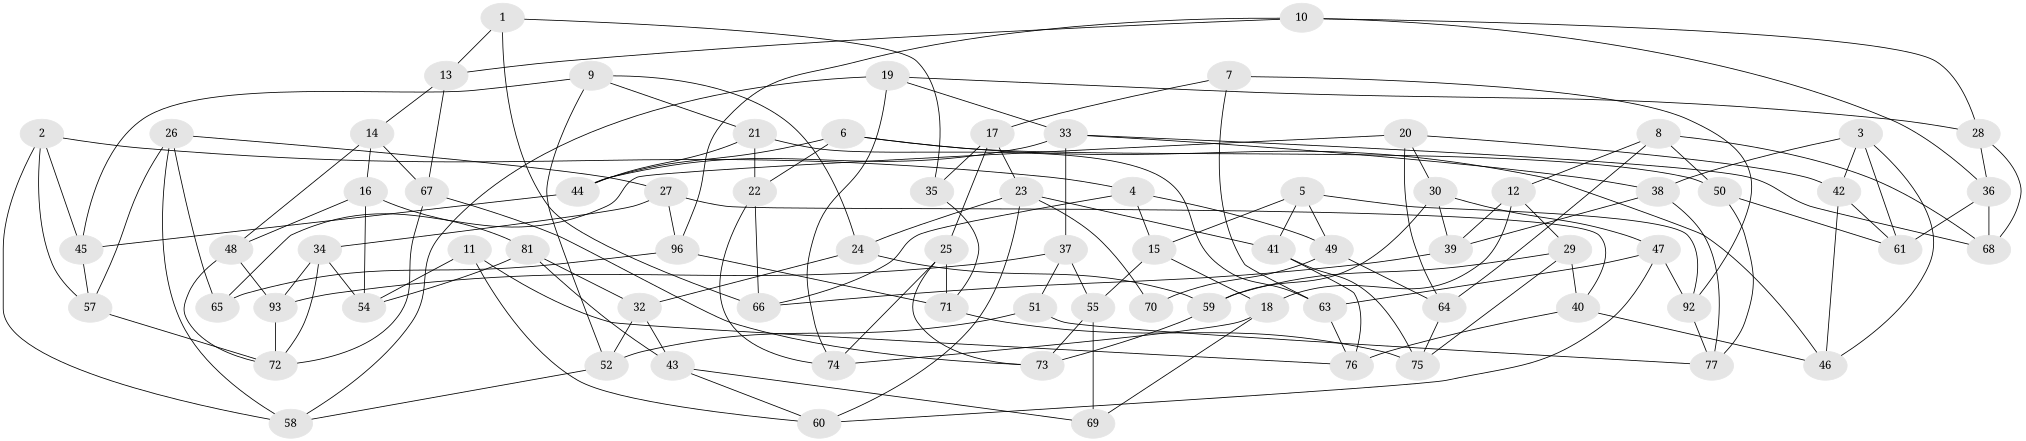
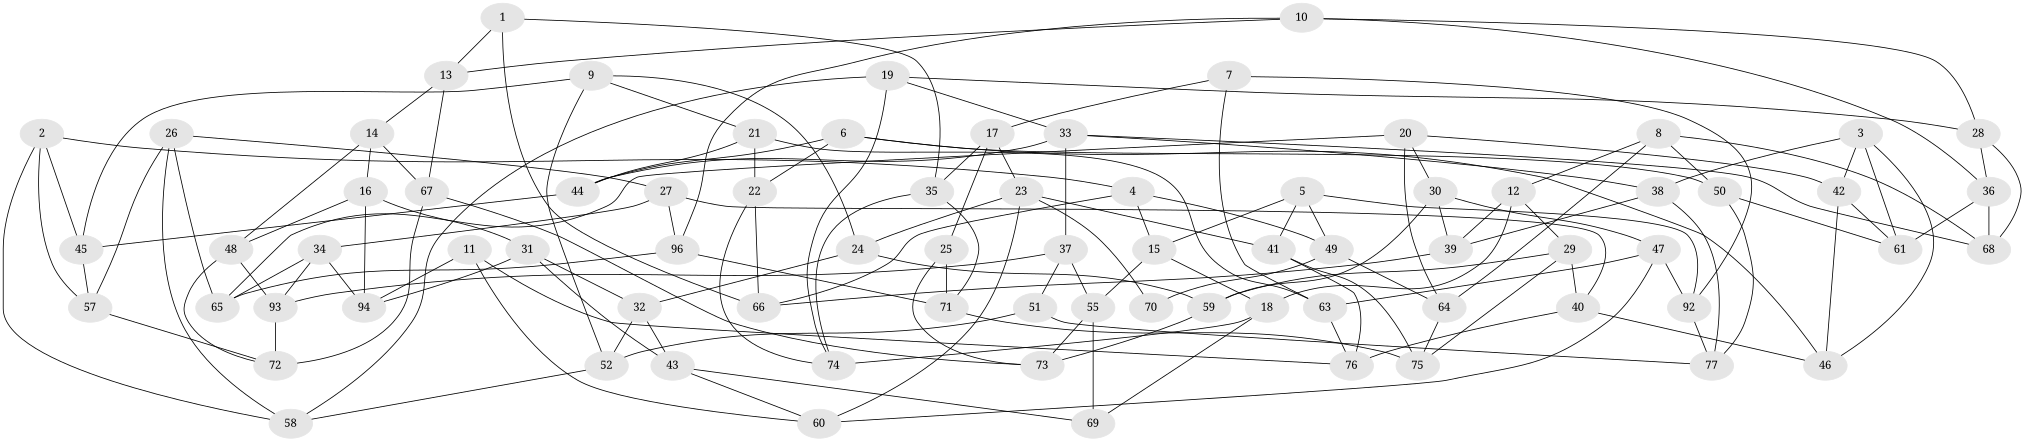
node "81": label "81" -> "31"
node "54": label "54" -> "94"
edge "25" -- "74": now "35" -- "74"
edge "34" -- "72": now "34" -- "65"
